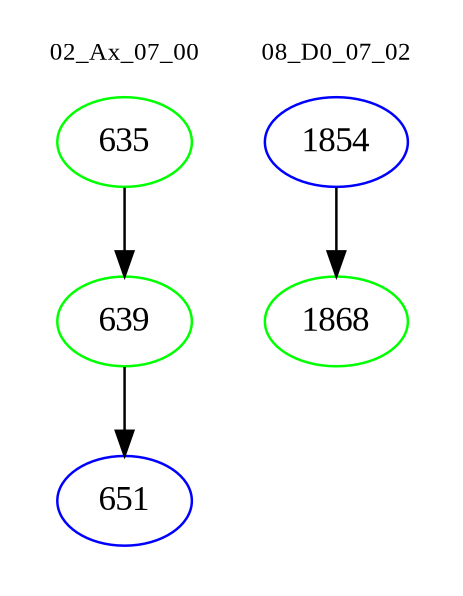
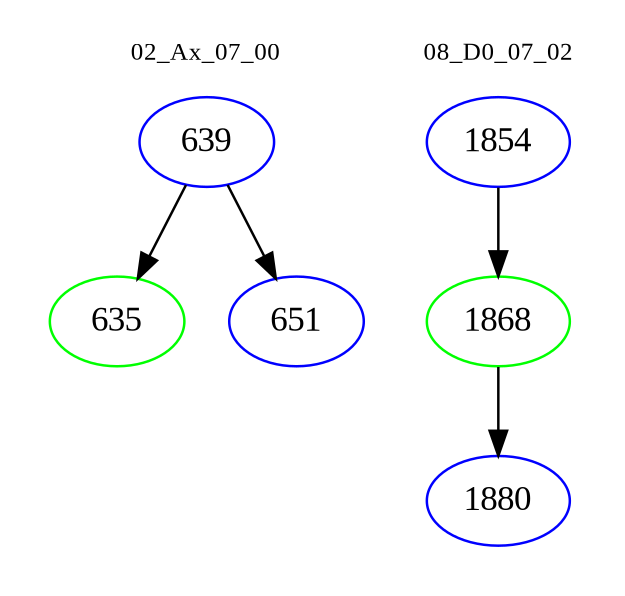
edge "635" -> "639": reversed
node "639": color green -> blue
node "1880": added
